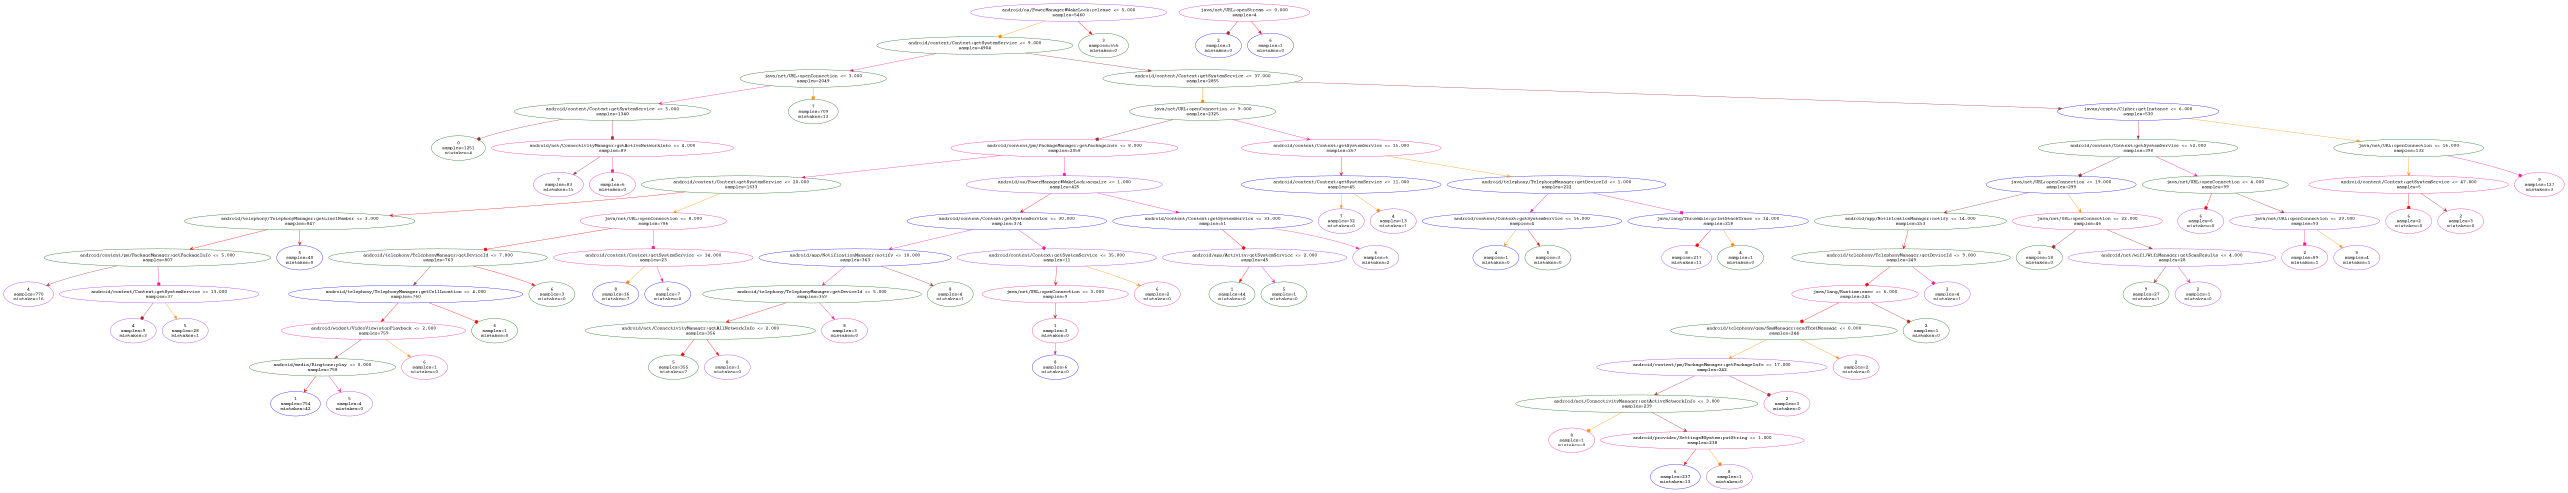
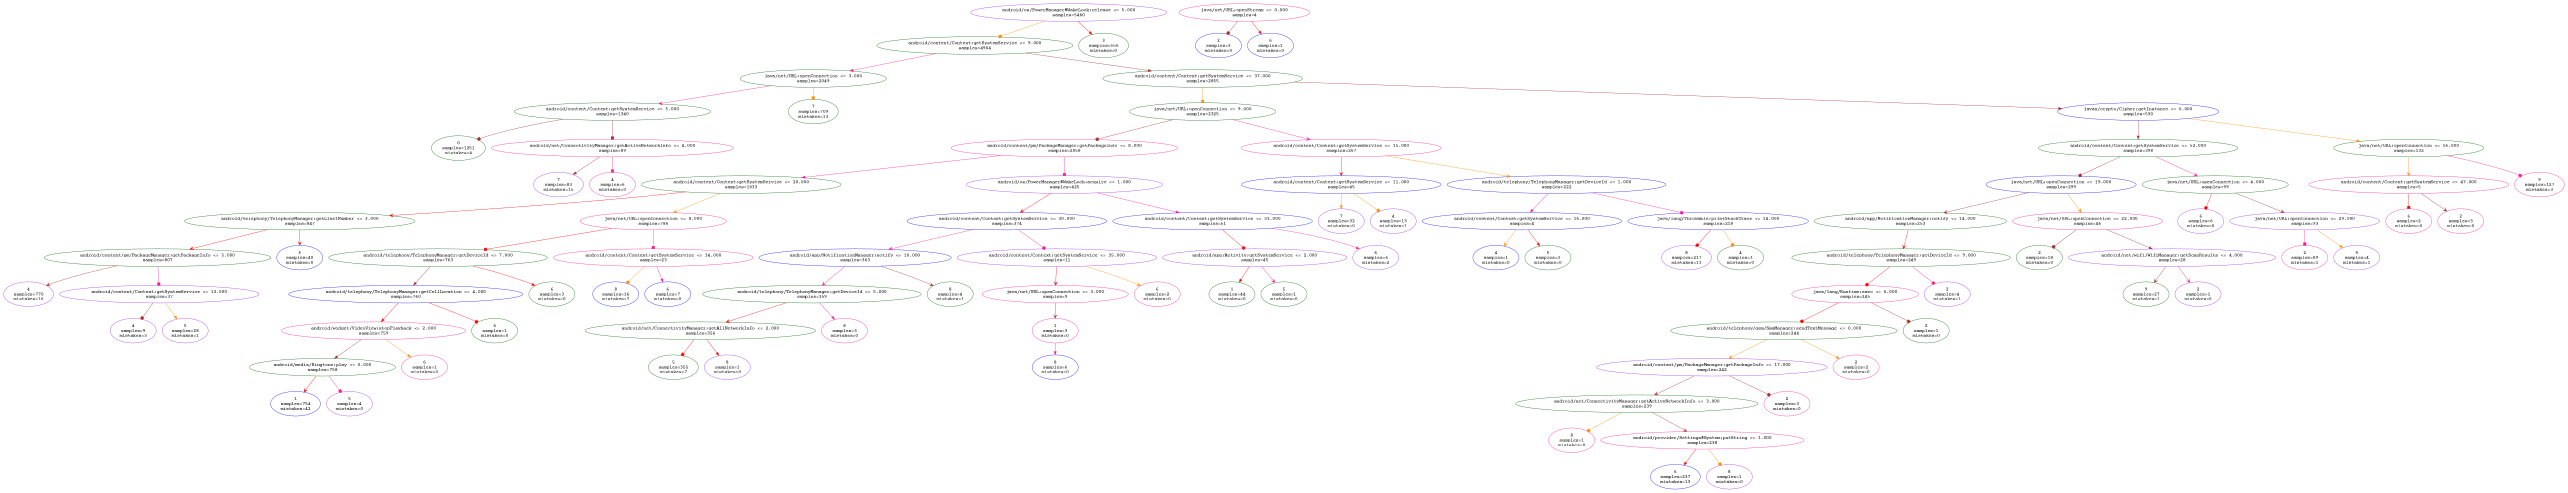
edge "android/media/Ringtone;play <= 0.000 samples=758" -> "5 samples=4 mistakes=0": arrowhead vee -> box
